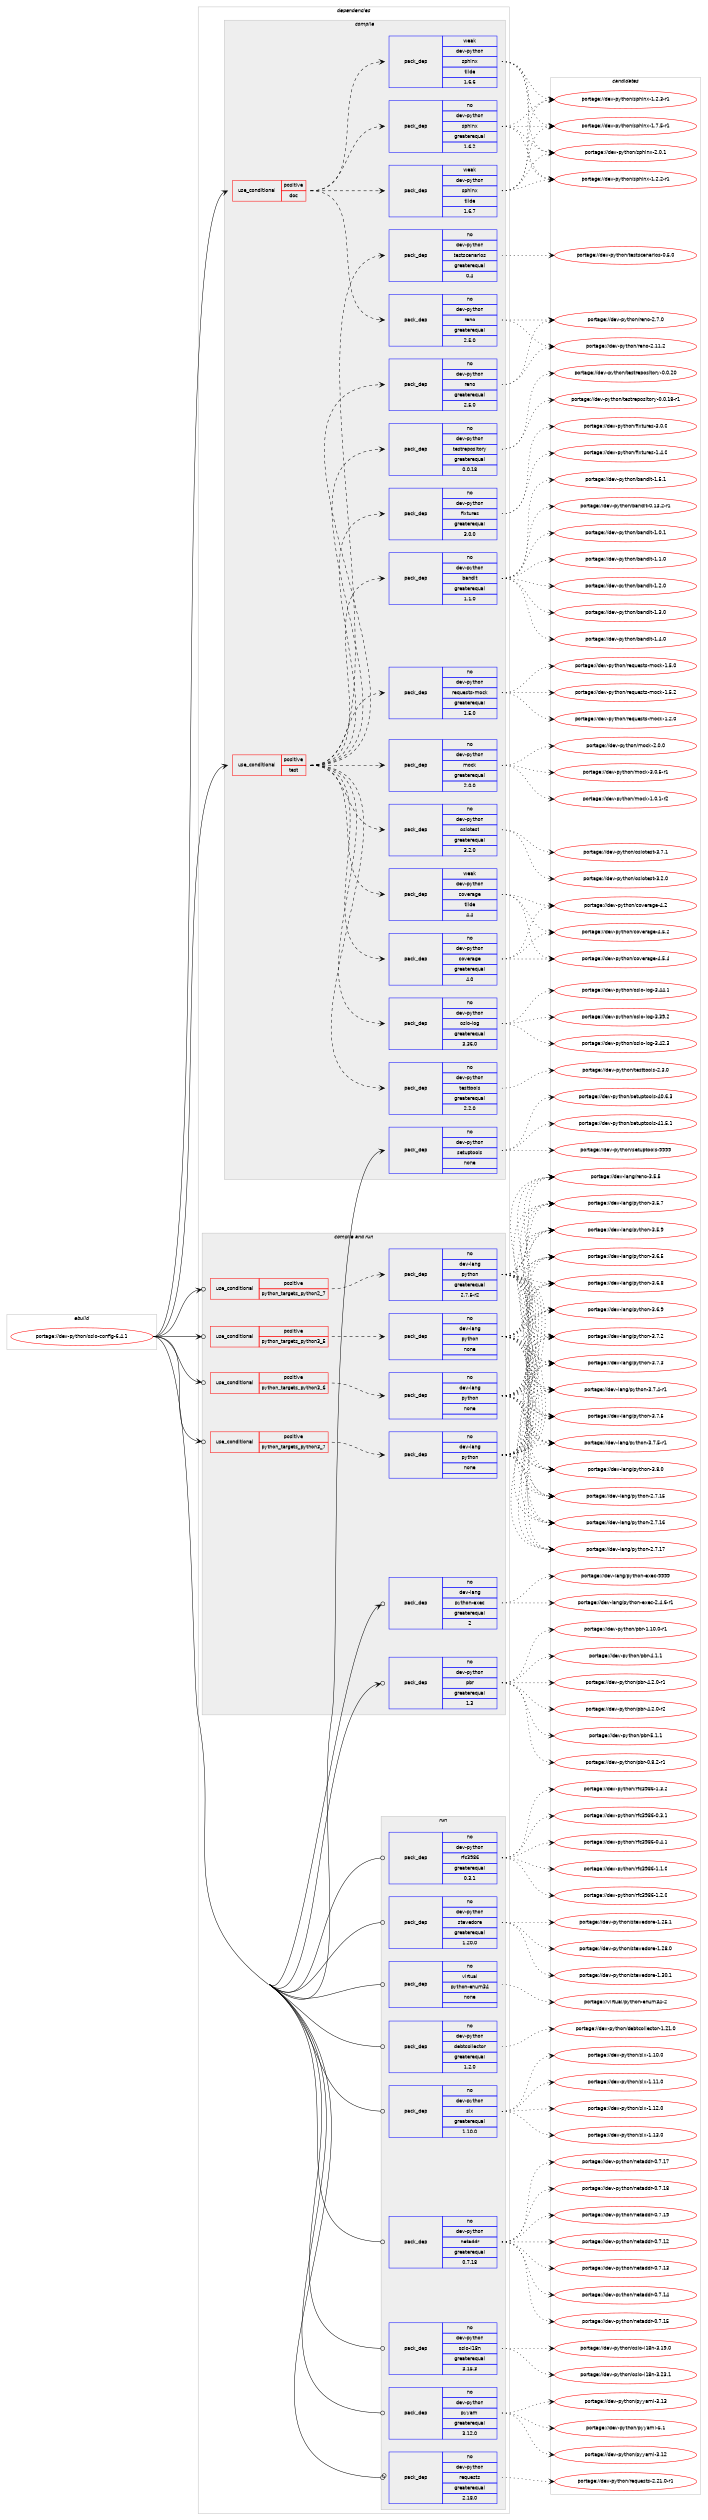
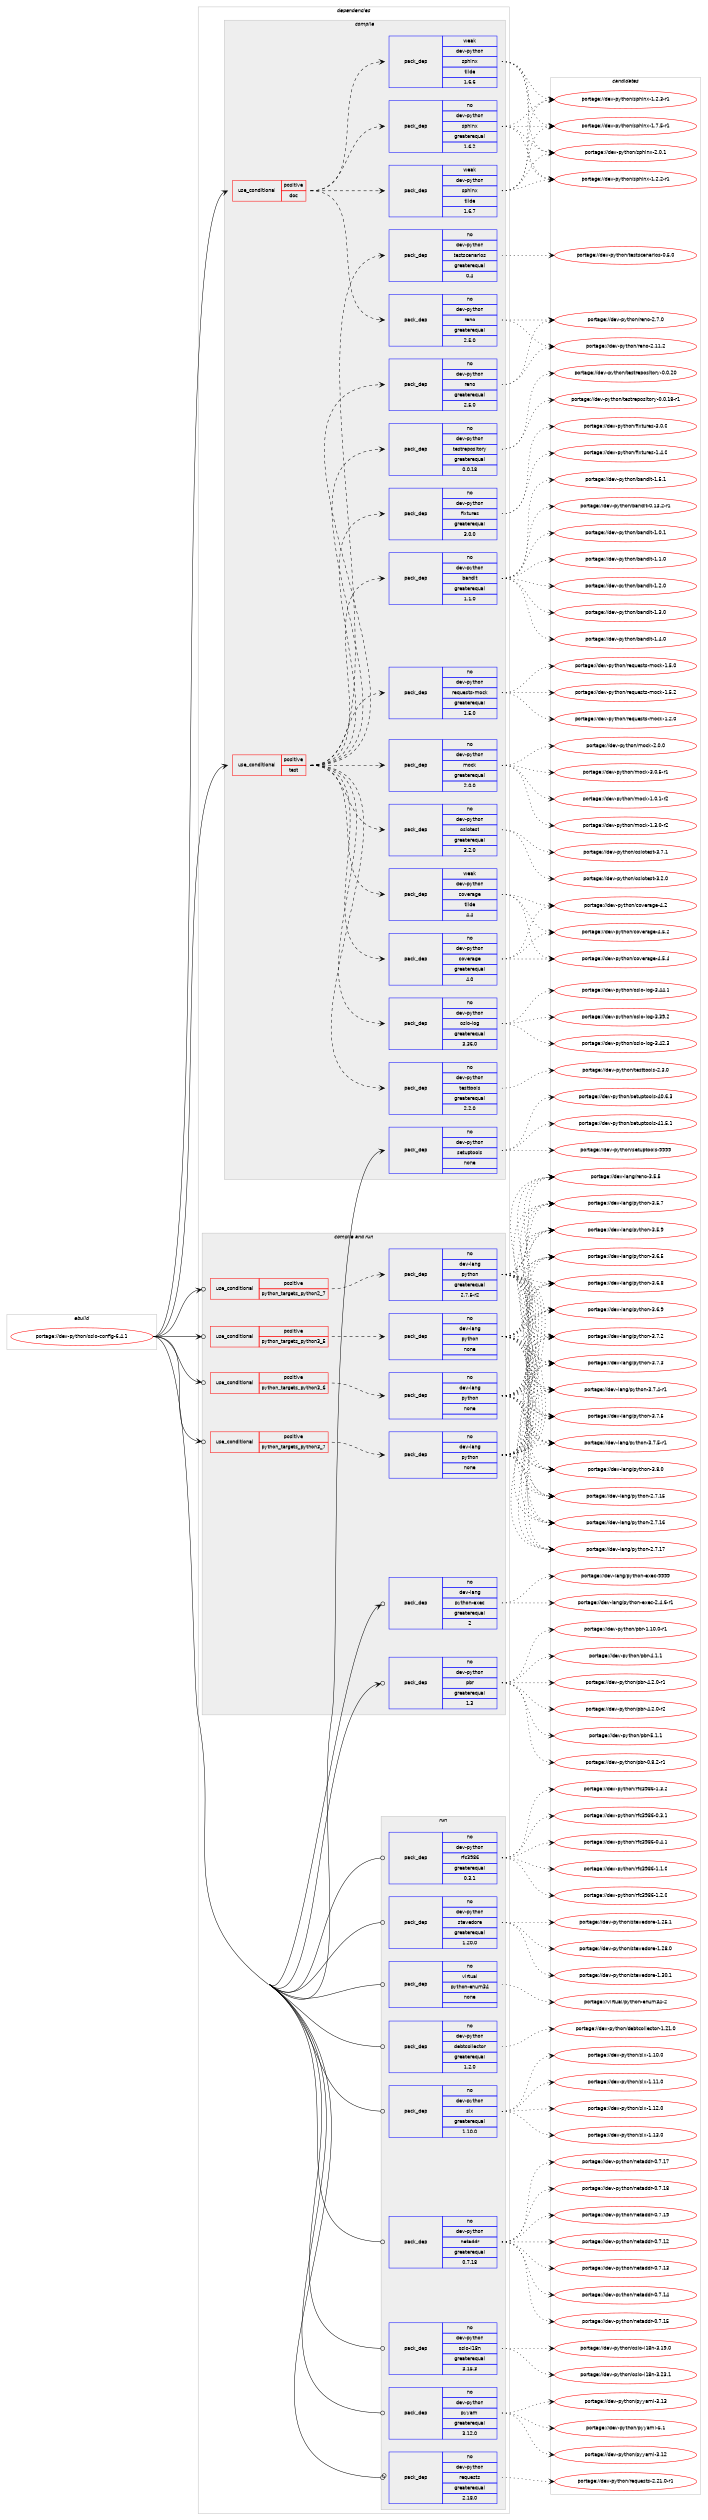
node "portage://dev-python/mock-1.3.0-r2": added
